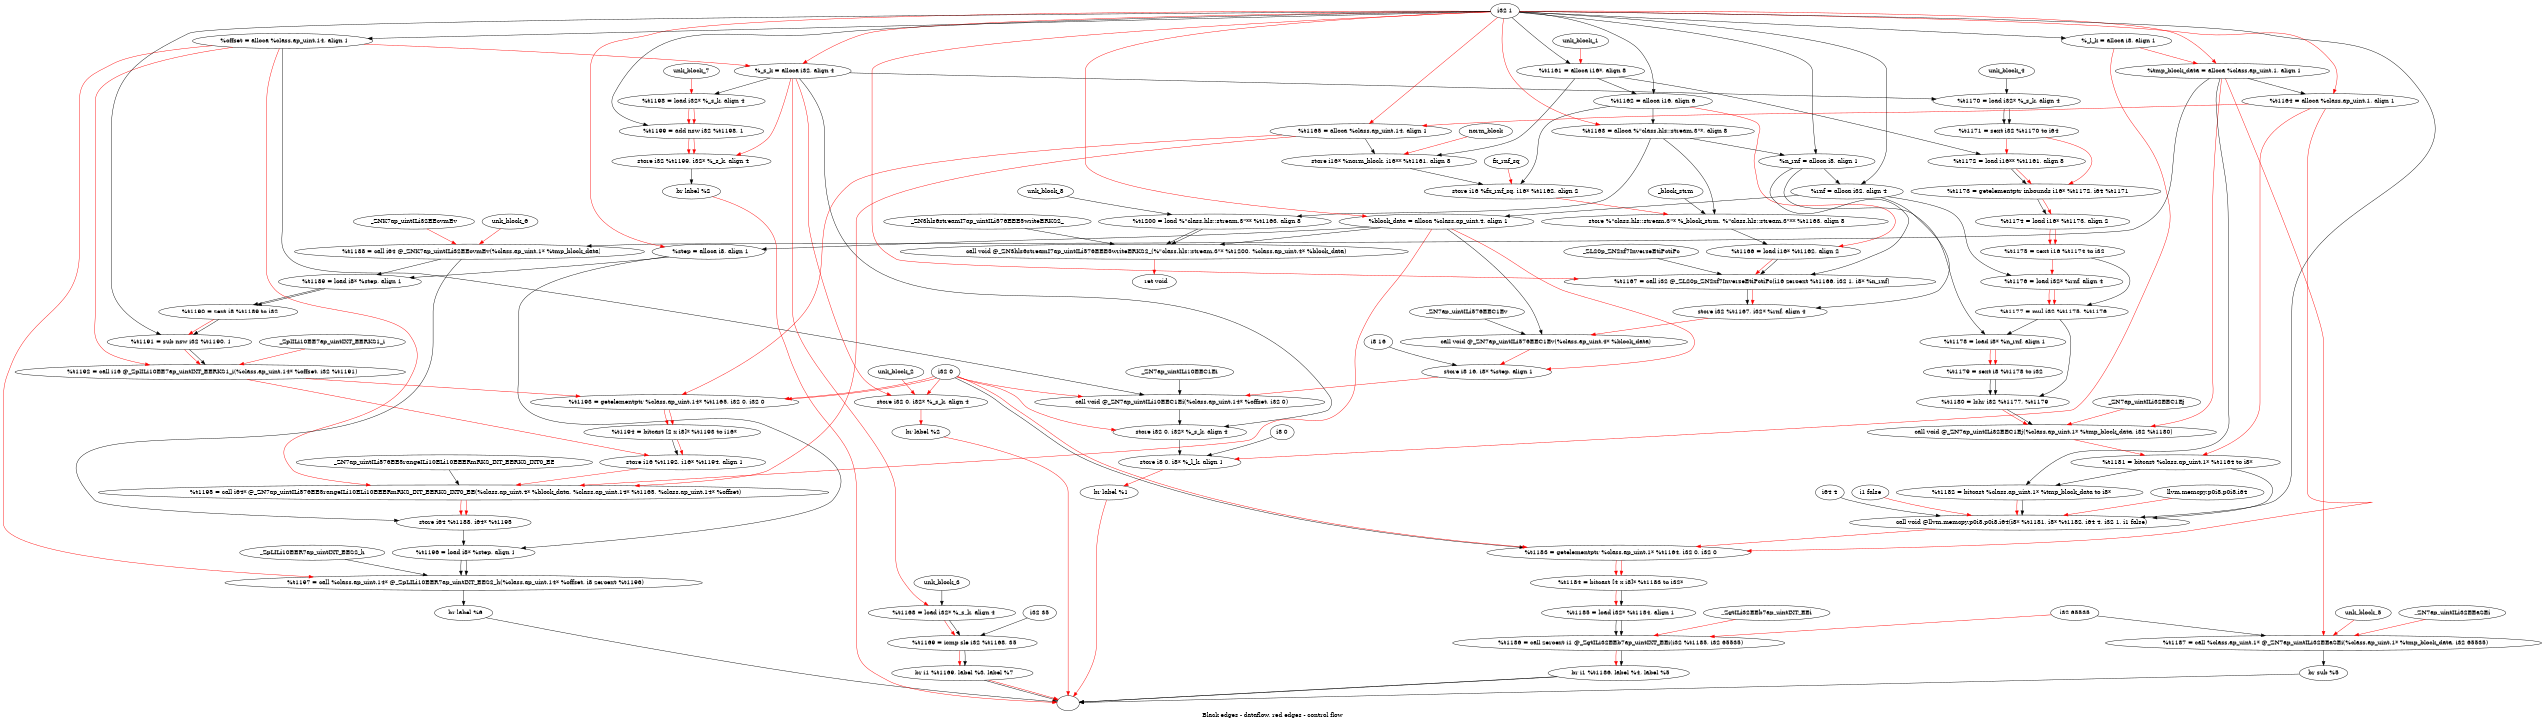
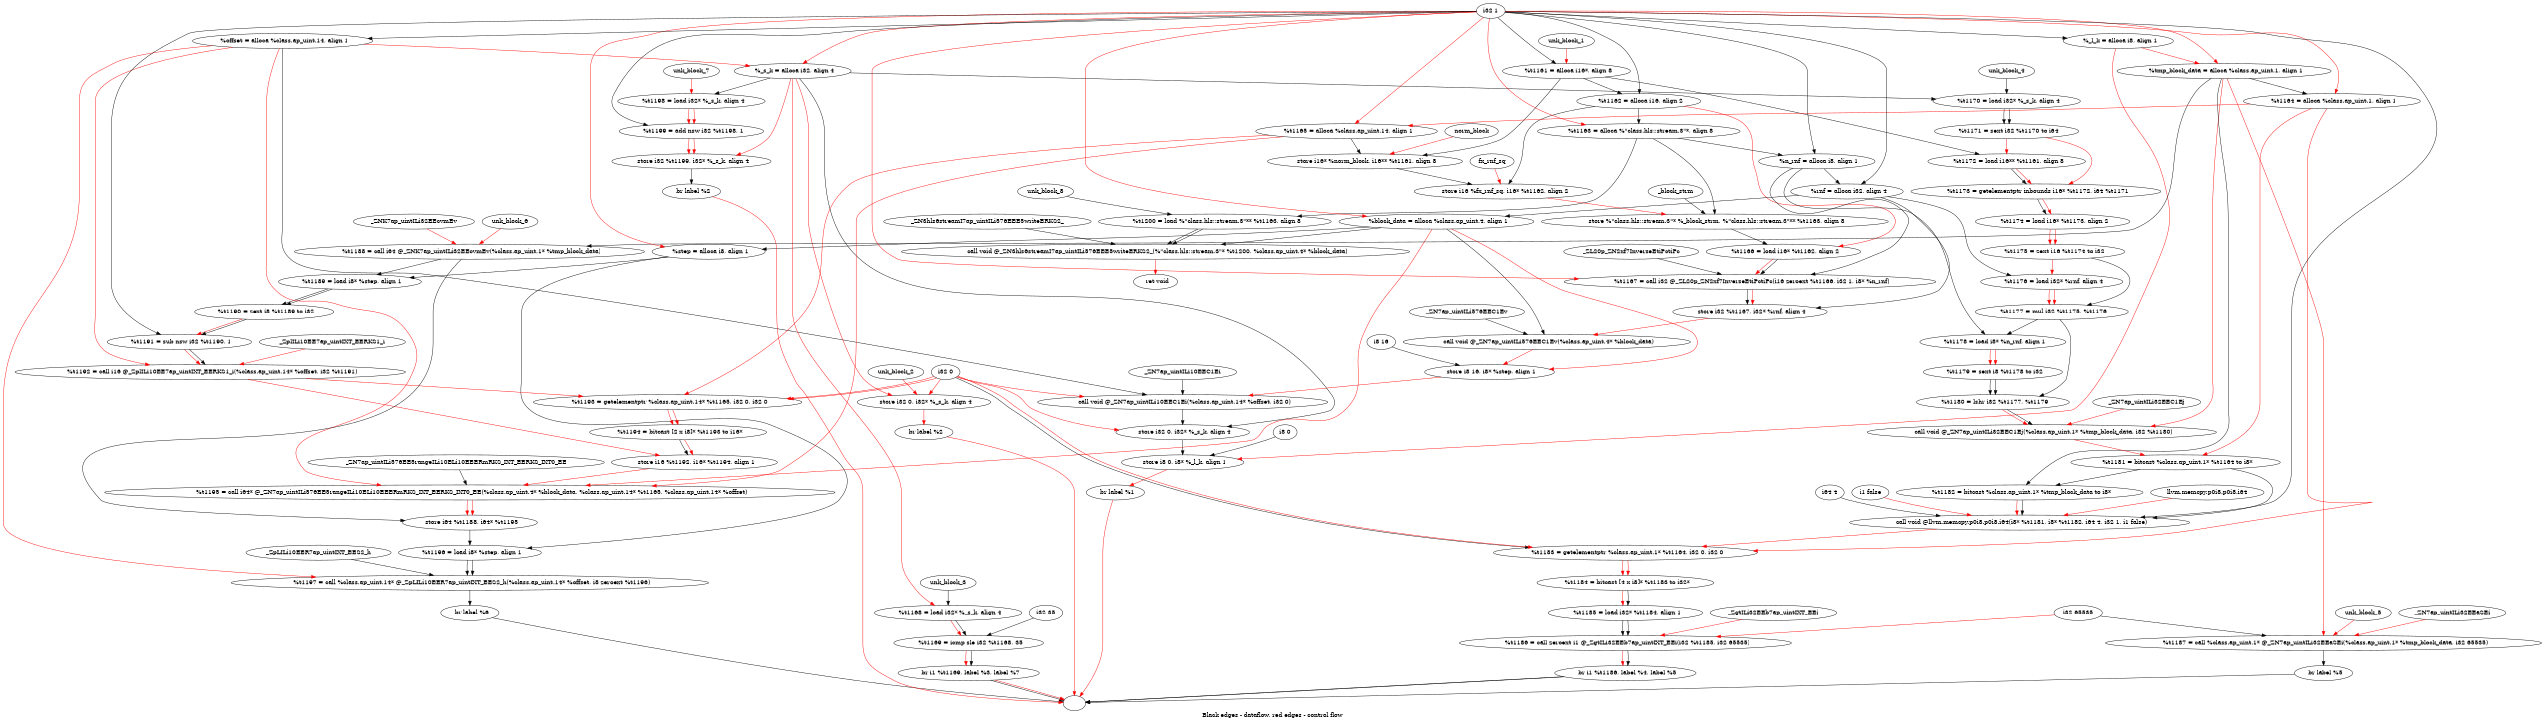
node "%t1162 = alloca i16, align 6": label "%t1162 = alloca i16, align 6" -> "%t1162 = alloca i16, align 2"
node "br sub %5": label "br sub %5" -> "br label %5"
